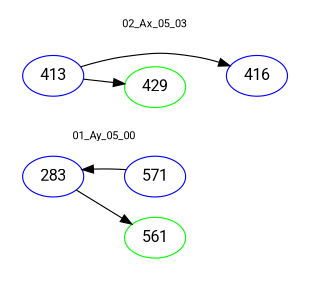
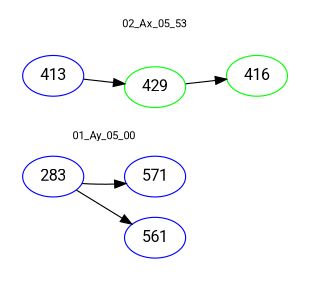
cluster "02_Ax_05_03": label "02_Ax_05_03" -> "02_Ax_05_53"
edge "413" -> "416": now "429" -> "416"
node "416": color blue -> green
edge "571" -> "283": reversed
node "561": color green -> blue
